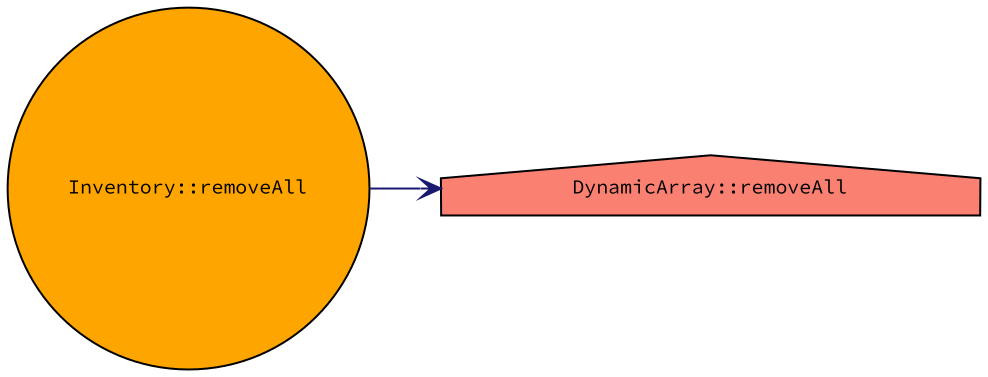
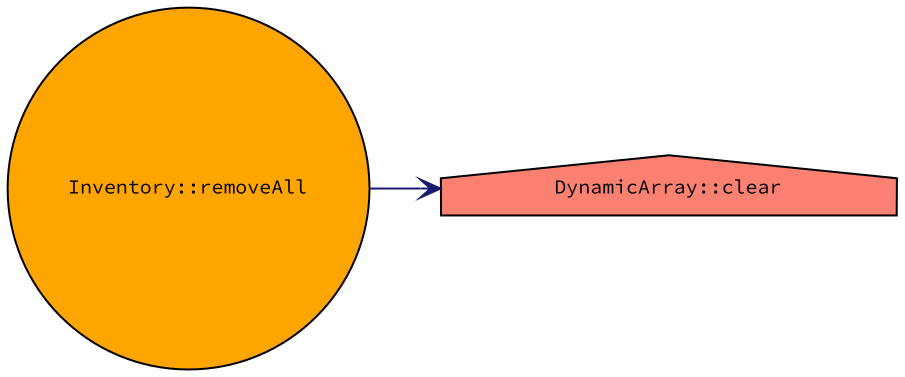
node "DynamicArray::removeAll": label "DynamicArray::removeAll" -> "DynamicArray::clear"
